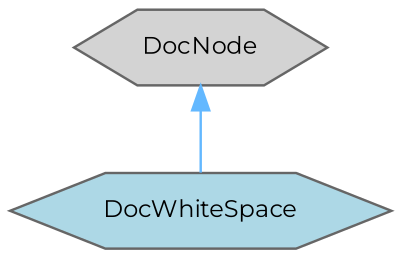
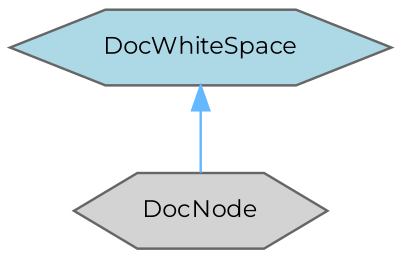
edge "DocWhiteSpace" -> "DocNode": reversed
